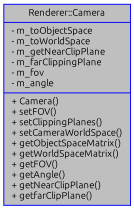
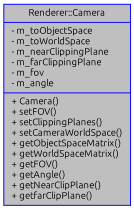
node "Renderer::Camera": text "- m_getNearClipPlane" -> "- m_nearClippingPlane"
